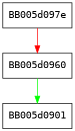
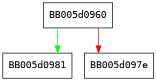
edge "BB005d097e" -> "BB005d0960": reversed
node "BB005d0901": label "BB005d0901" -> "BB005d0981"
